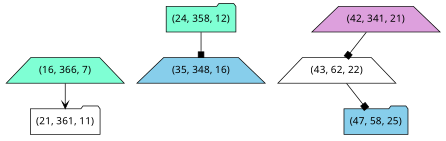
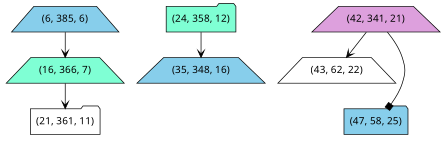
node "(6, 385, 6)": added
edge "(24, 358, 12)" -> "(35, 348, 16)": arrowhead box -> vee
edge "(42, 341, 21)" -> "(43, 62, 22)": arrowhead box -> vee
edge "(43, 62, 22)" -> "(47, 58, 25)": now "(42, 341, 21)" -> "(47, 58, 25)"
